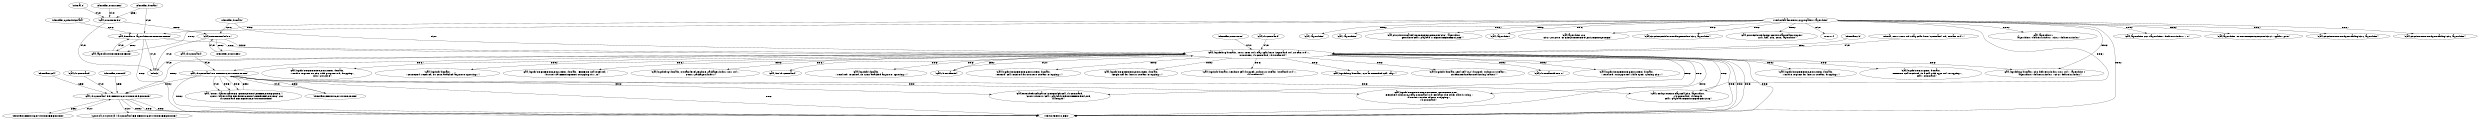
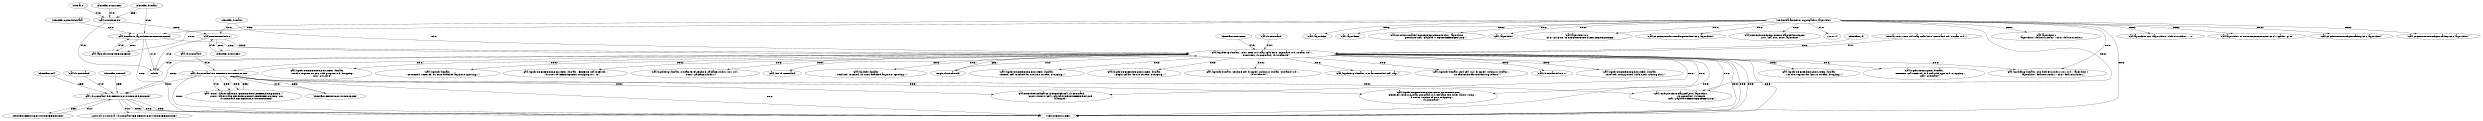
node "(Call,rh.stream_id)": label "(Call,rh.stream_id)" -> "(Begin,rh.stream_id)"
